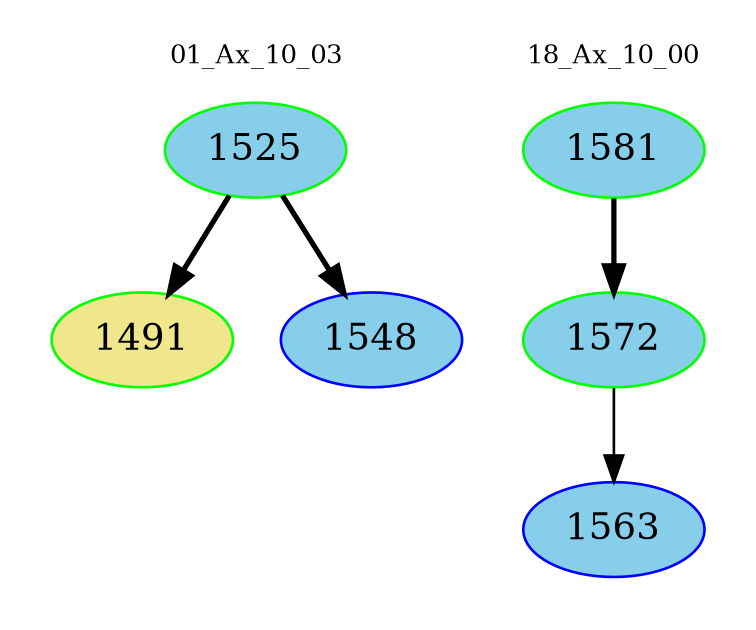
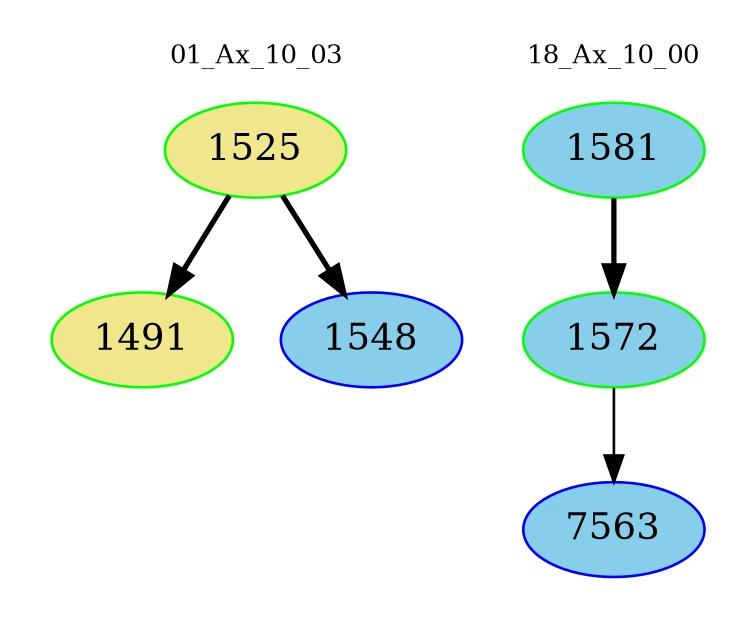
node "1525": fillcolor skyblue -> khaki
node "1563": label "1563" -> "7563"
